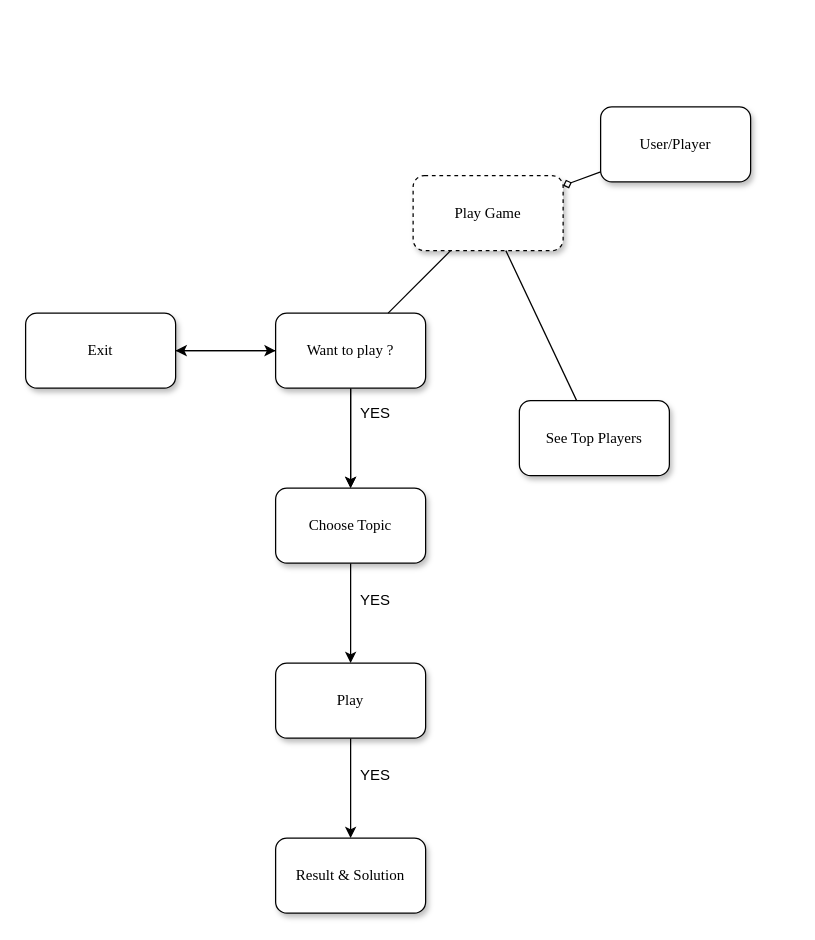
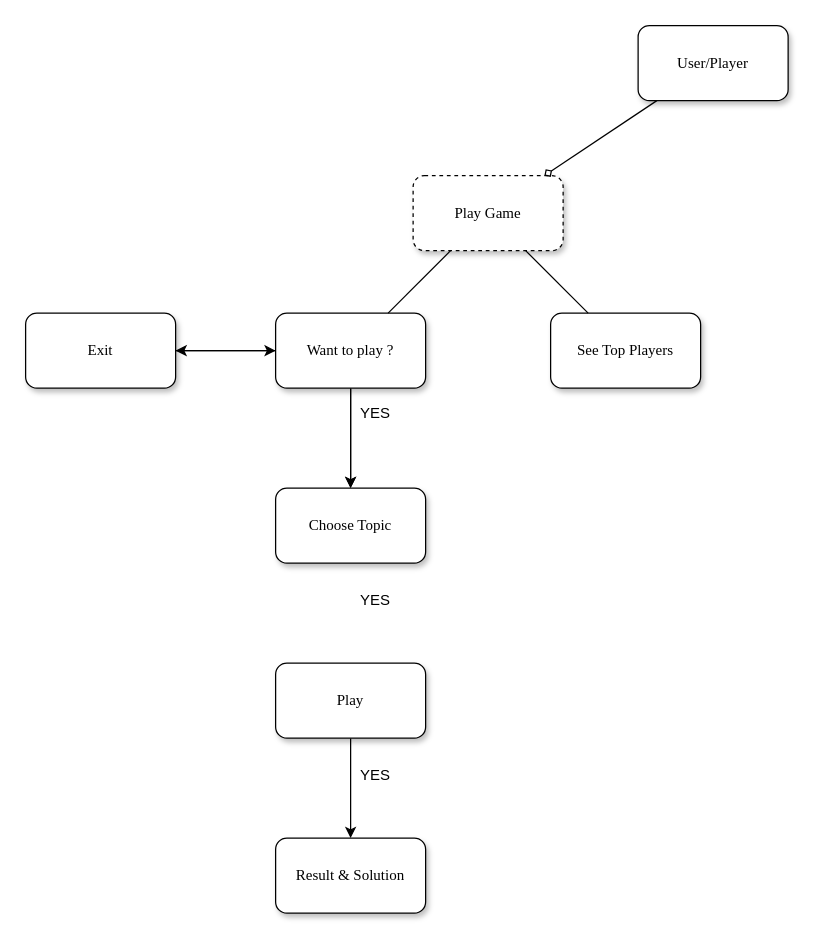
node "User/Player": moved (676, 144) -> (713, 63)
node "See Top Players": moved (594, 438) -> (626, 351)
edge "Choose Topic" -> "Play": removed
